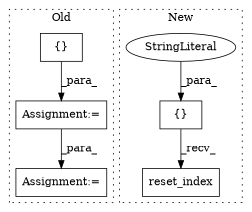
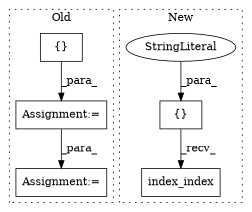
node "reset_index": label "reset_index" -> "index_index"
